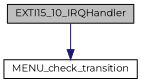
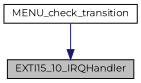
edge "EXTI15_10_IRQHandler" -> "MENU_check_transition": reversed
